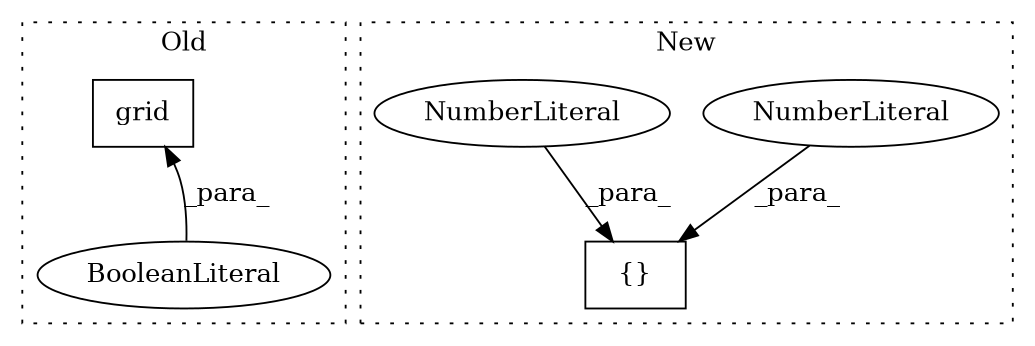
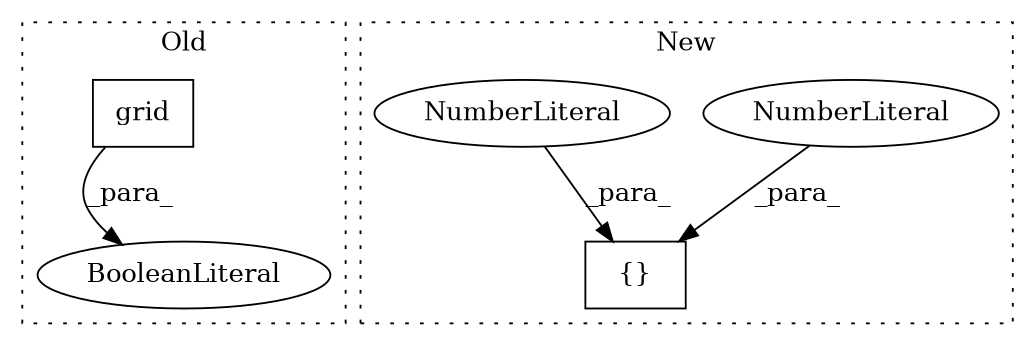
edge "BooleanLiteral" -> "grid": reversed
